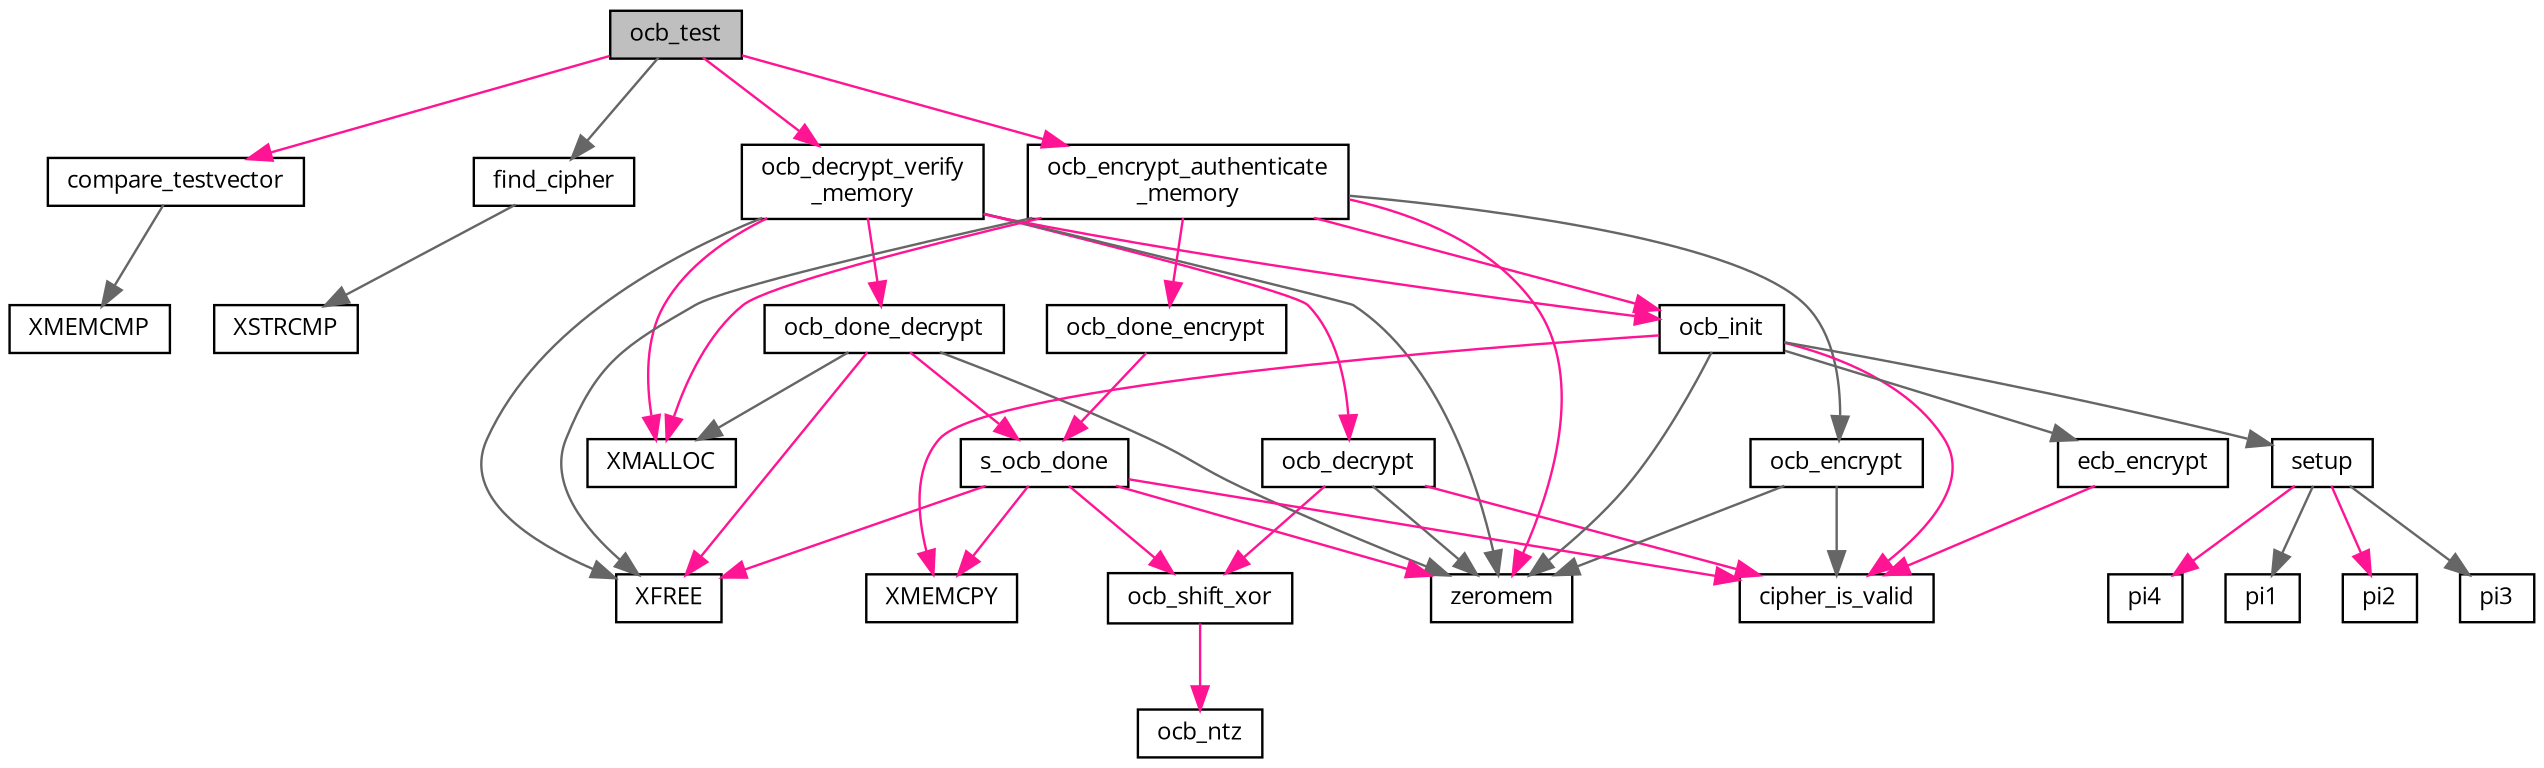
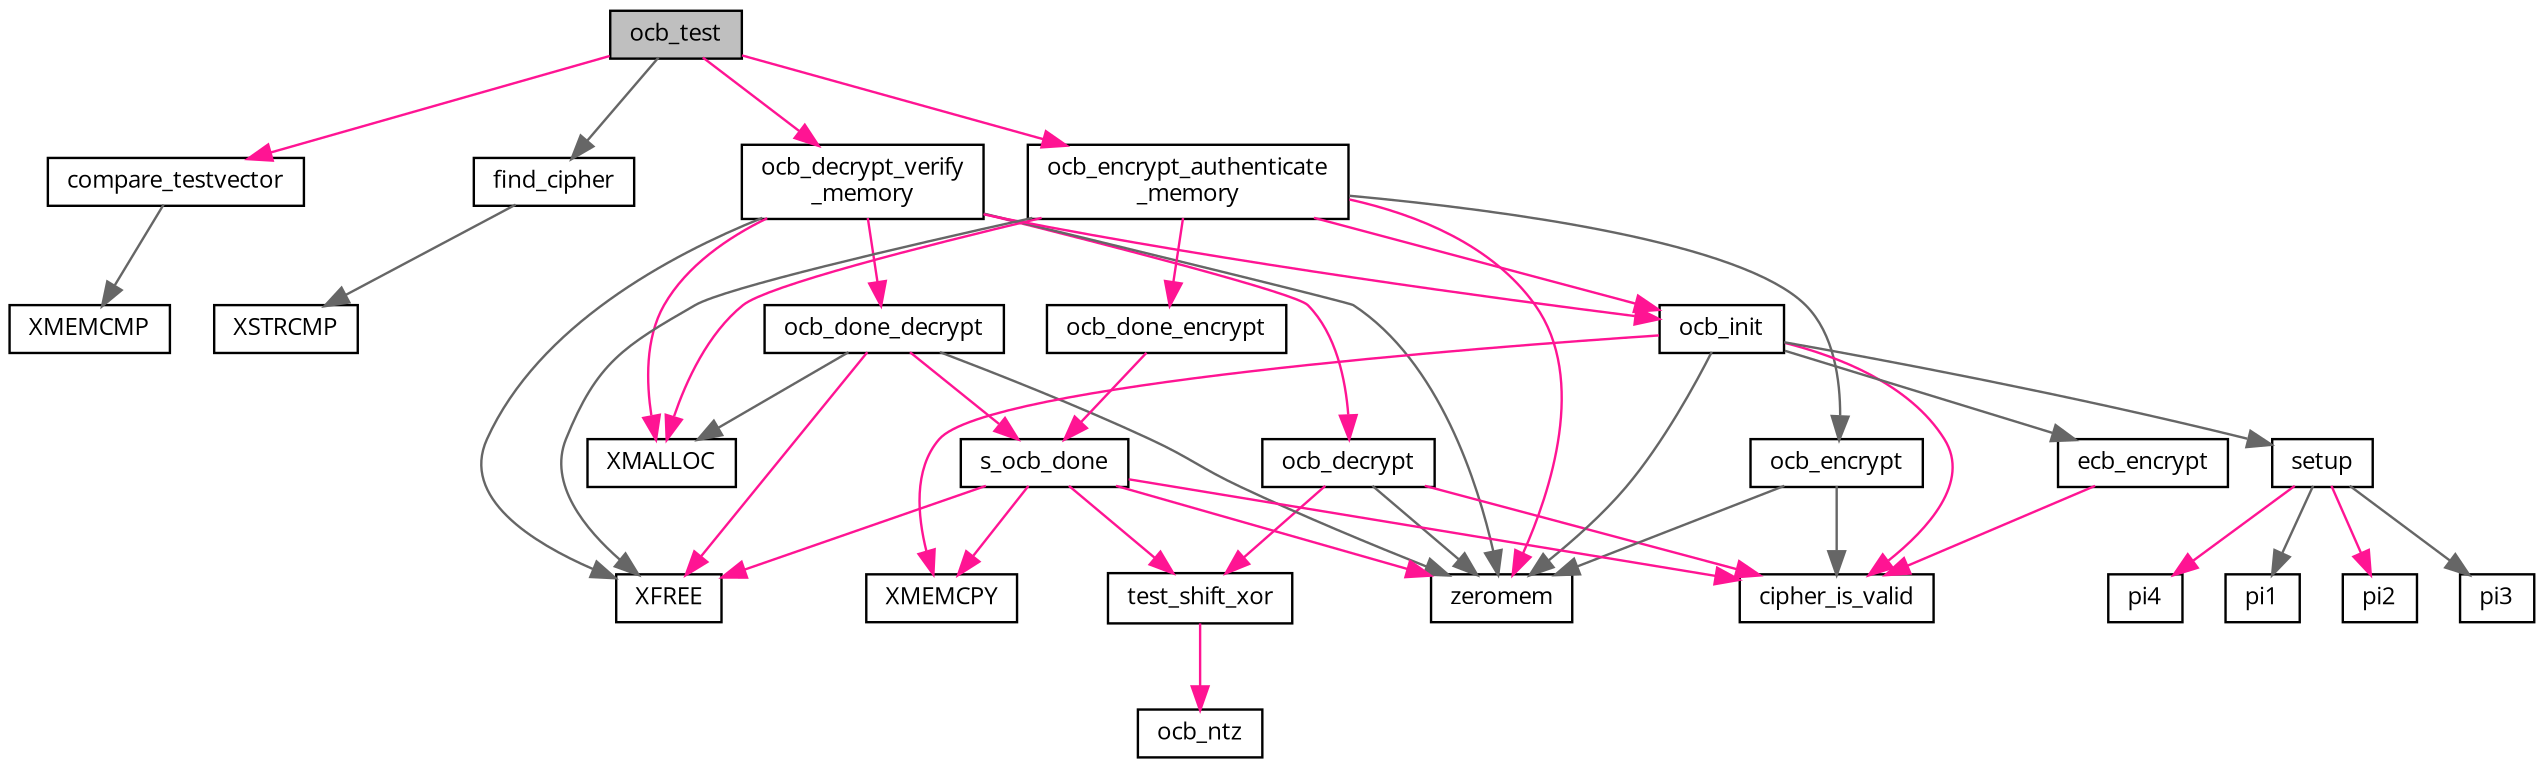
node "ocb_shift_xor": label "ocb_shift_xor" -> "test_shift_xor"
